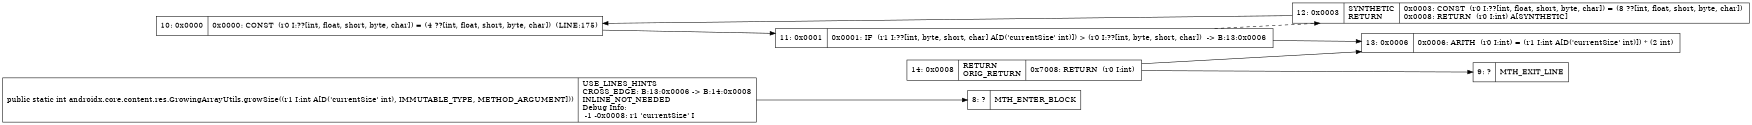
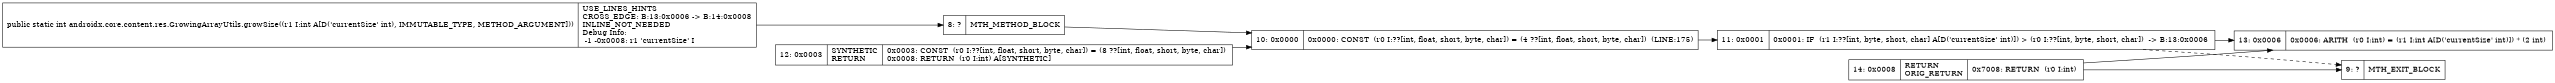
edge "11: 0x0001" -> "12: 0x0003": now "11: 0x0001" -> "9: ?"
edge "8: ?" -> "10: 0x0000": added
node "9: ?": text "MTH_EXIT_LINE" -> "MTH_EXIT_BLOCK"
node "8: ?": text "MTH_ENTER_BLOCK" -> "MTH_METHOD_BLOCK"
